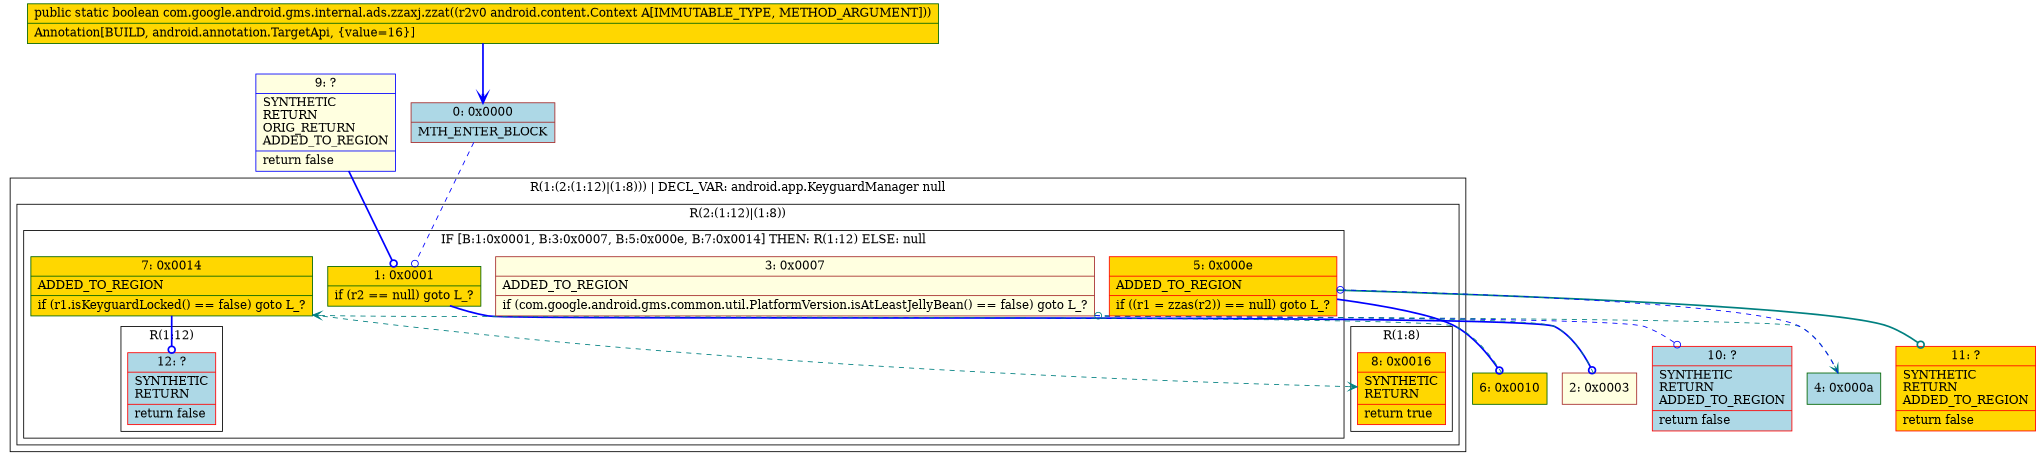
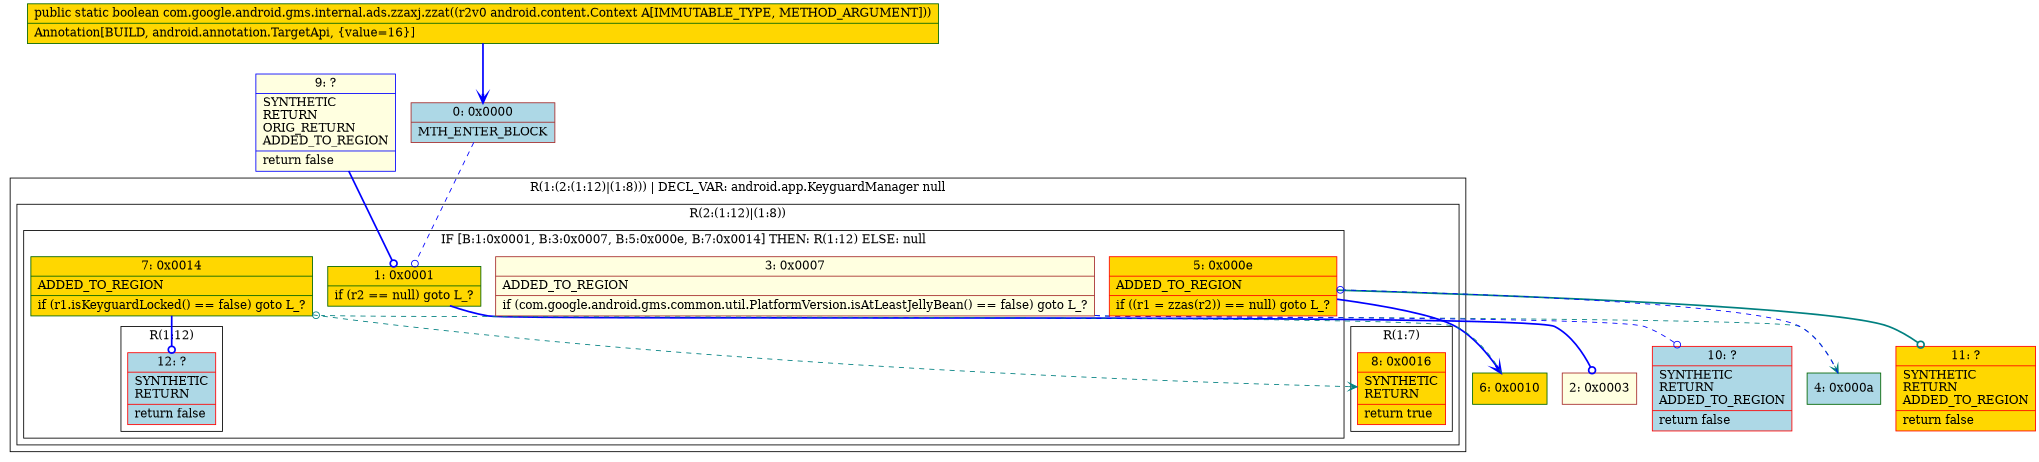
edge "5: 0x000e" -> "6: 0x0010": arrowhead odot -> vee
edge "6: 0x0010" -> "7: 0x0014": arrowhead vee -> odot
edge "2: 0x0003" -> "3: 0x0007": removed
cluster "R(1:8)": label "R(1:8)" -> "R(1:7)"
